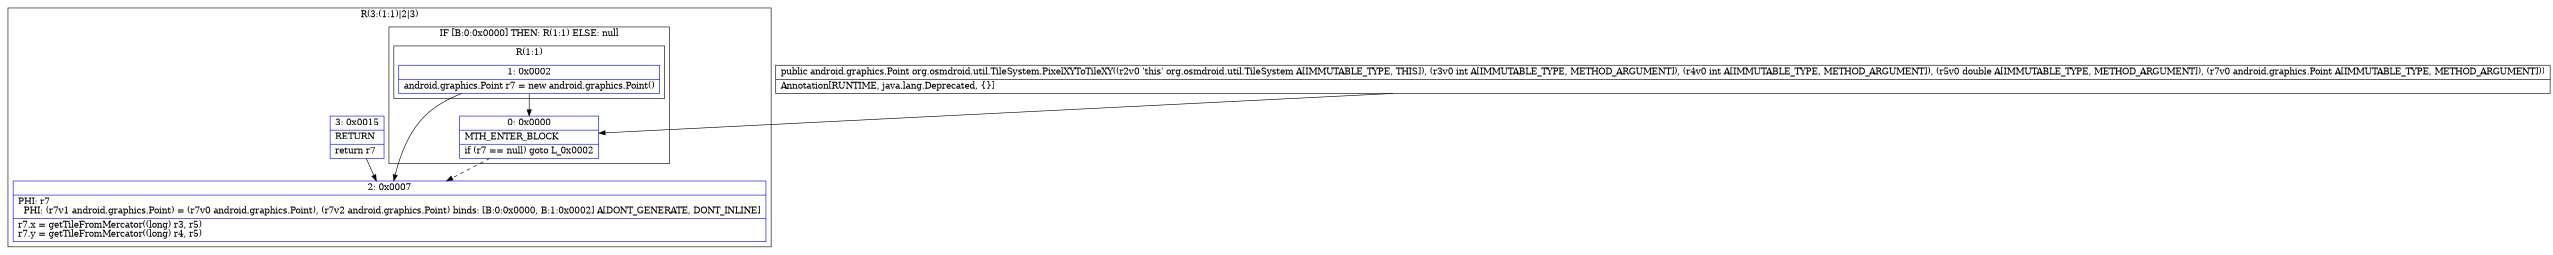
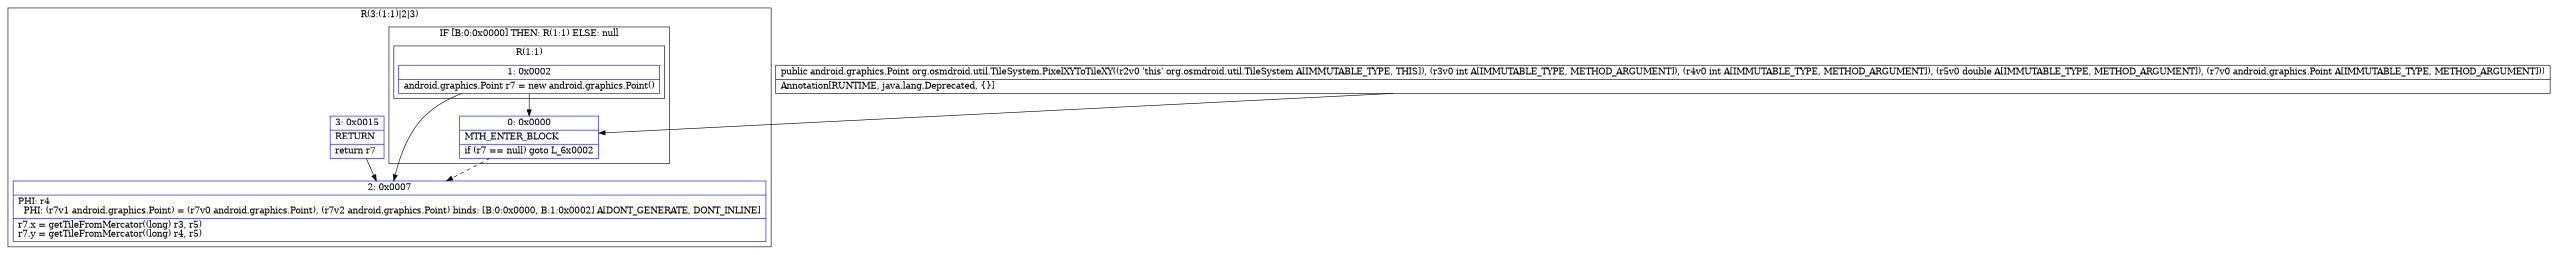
node "0: 0x0000": text "if (r7 == null) goto L_0x0002" -> "if (r7 == null) goto L_6x0002"
node "2: 0x0007": text "PHI: r7" -> "PHI: r4"
